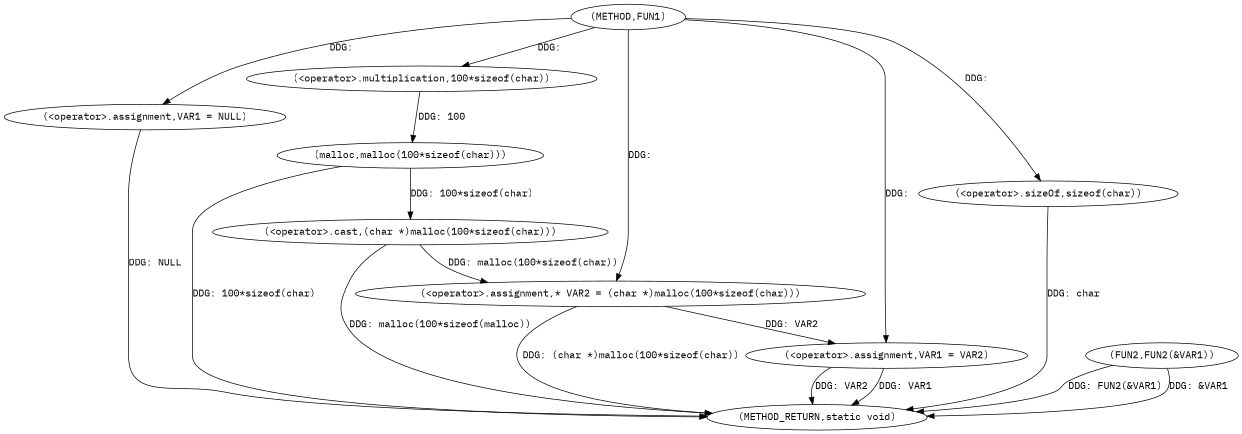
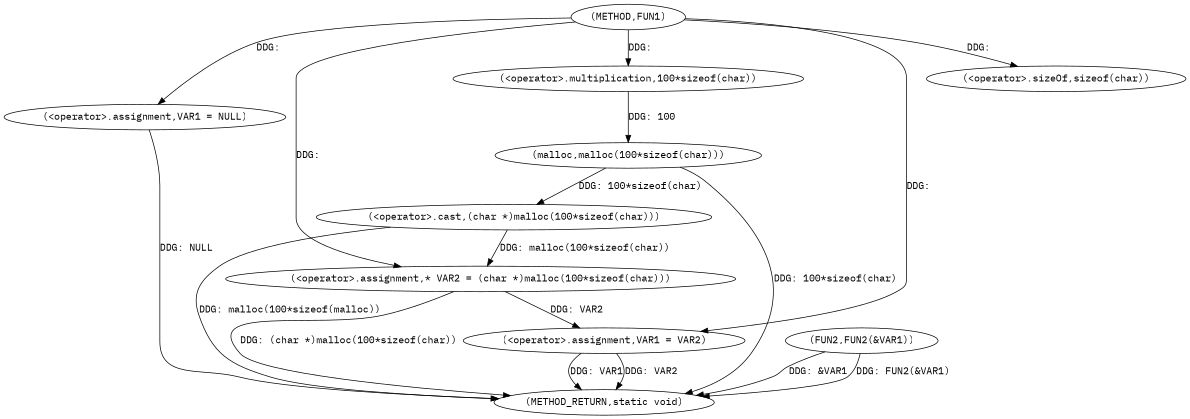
edge "(<operator>.sizeOf,sizeof(char))" -> "(METHOD_RETURN,static void)": removed, label "DDG: char"
